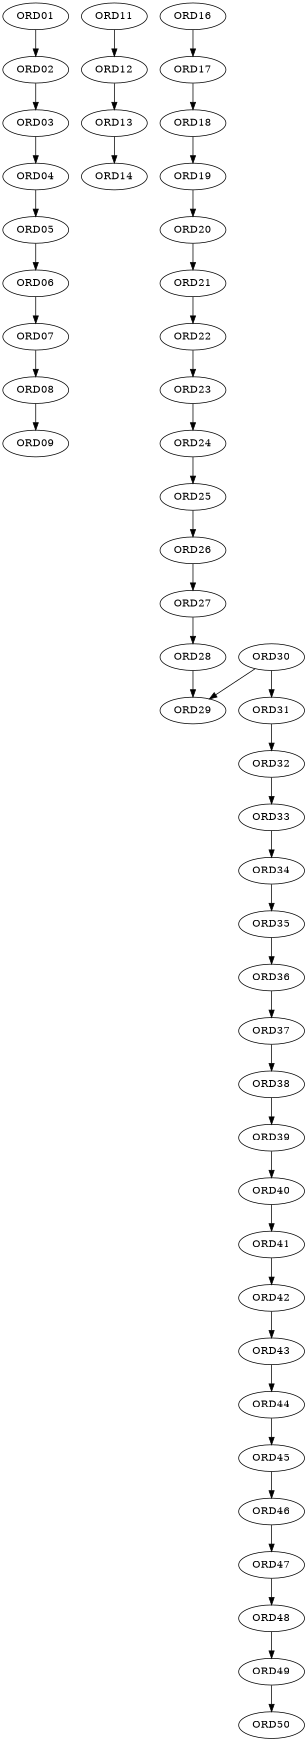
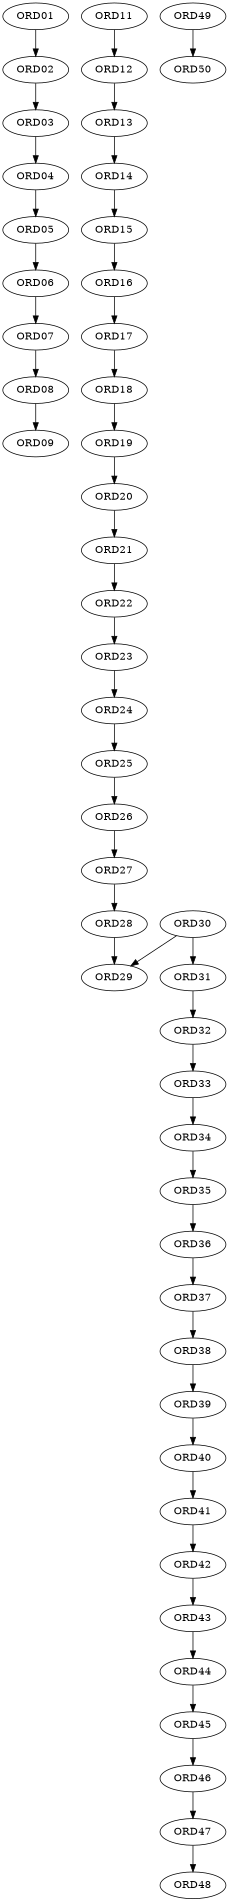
node "ORD15": added
edge "ORD48" -> "ORD49": removed
